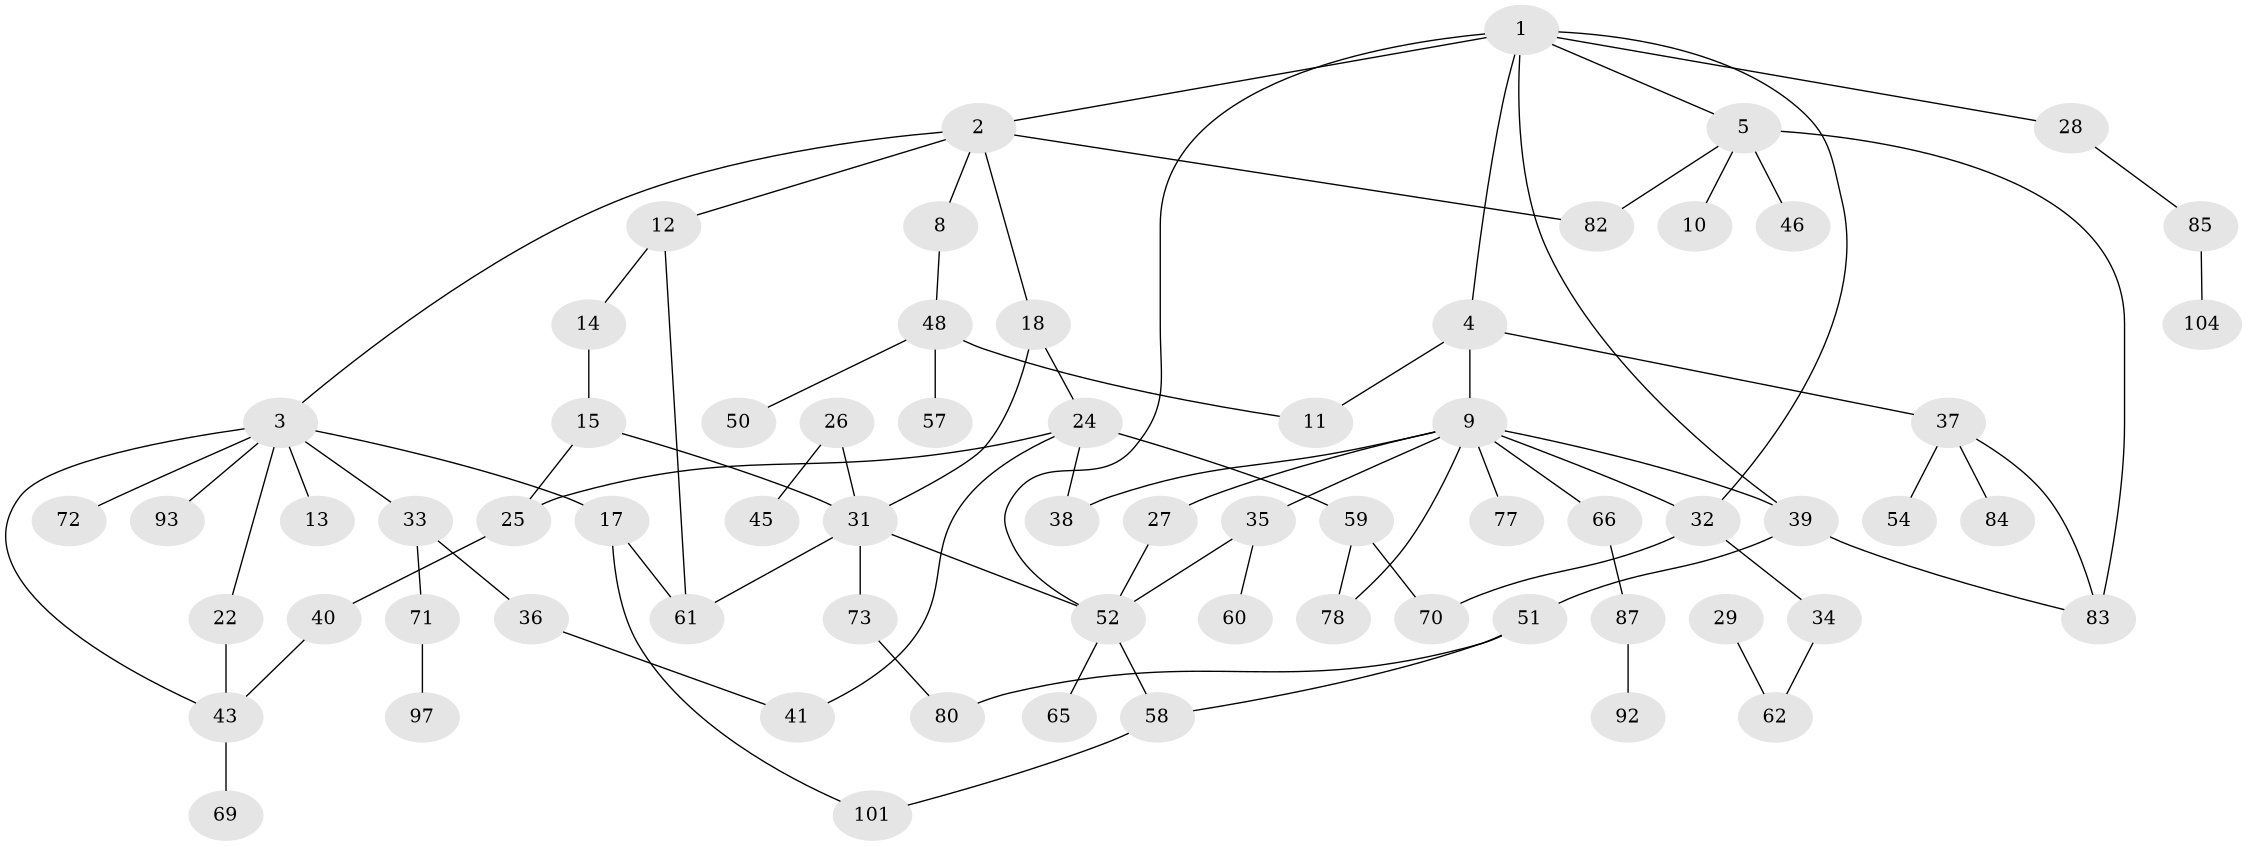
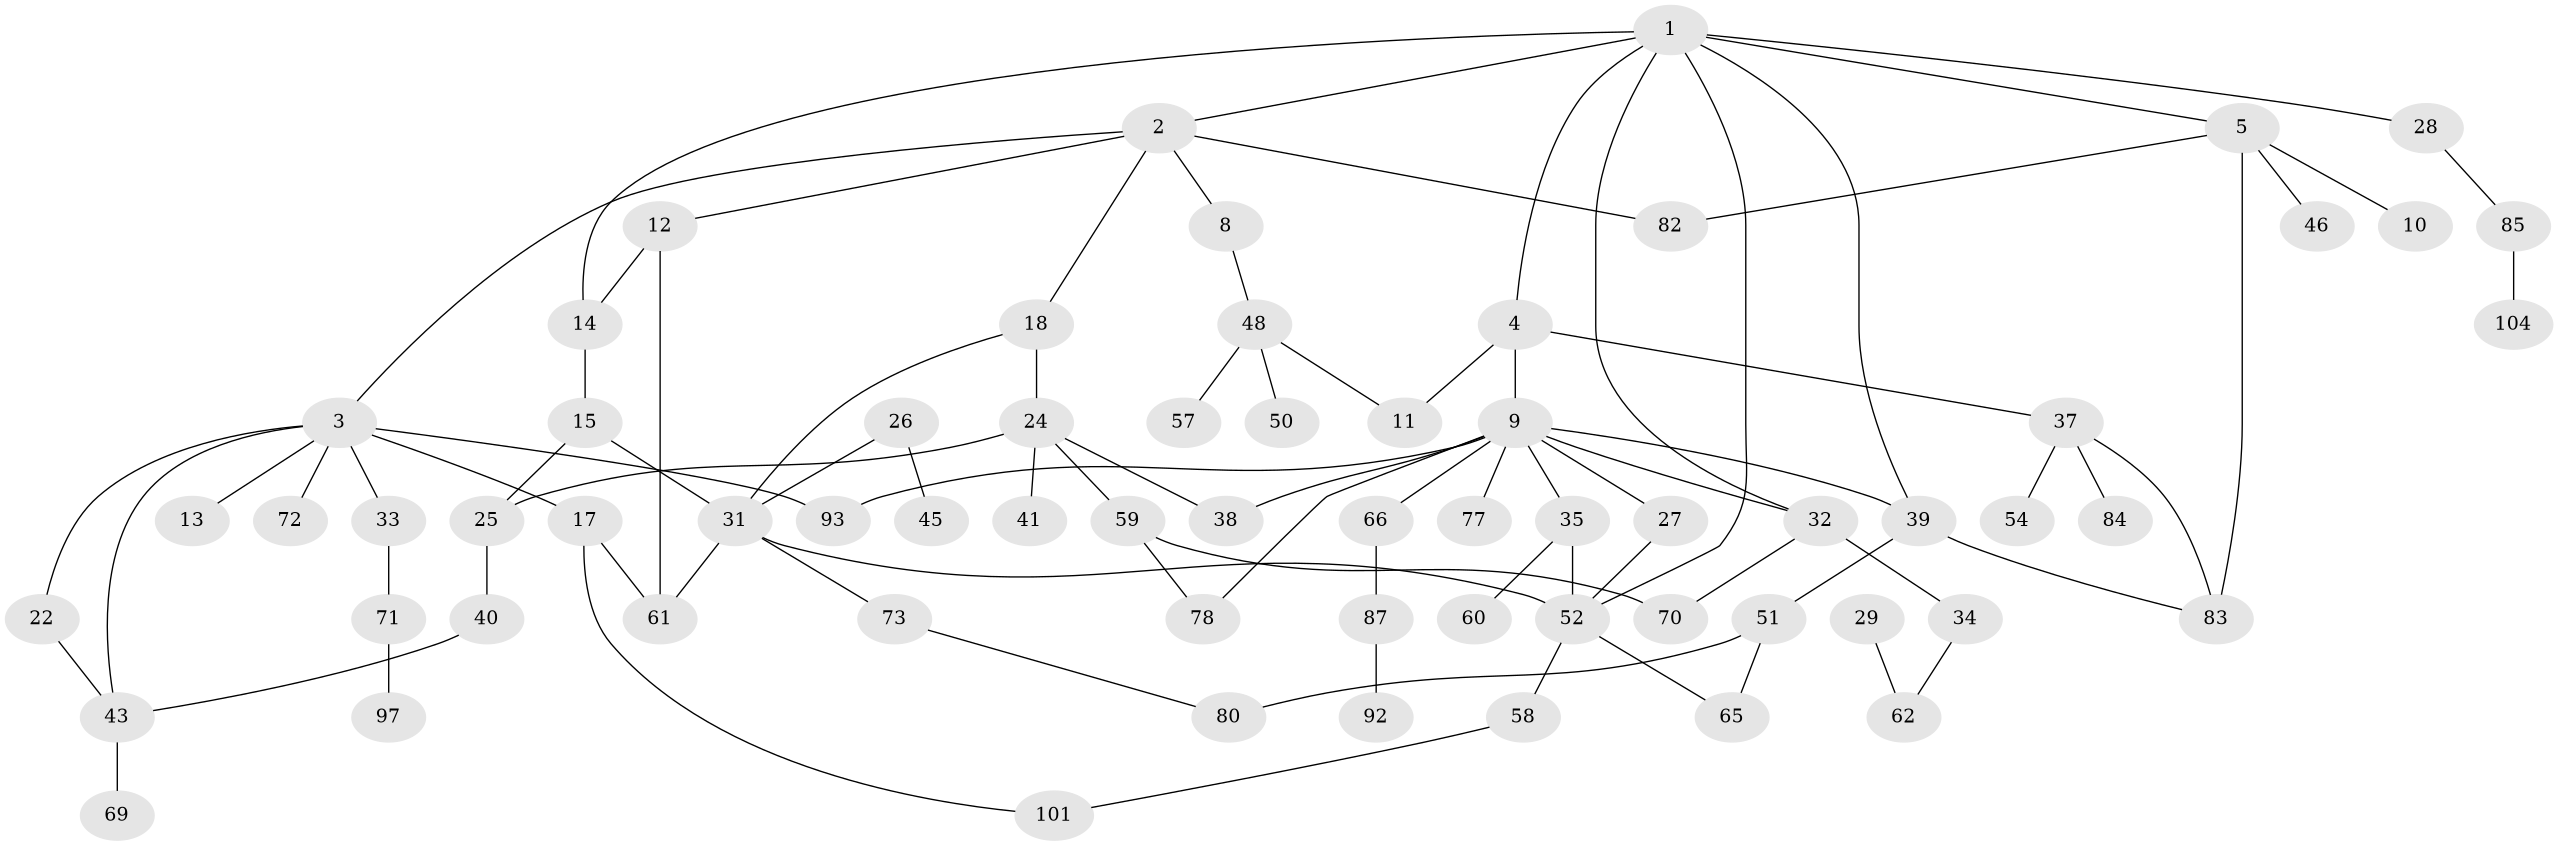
edge "1" -- "14": added
edge "9" -- "93": added
node "36": removed
edge "51" -- "58": now "51" -- "65"
